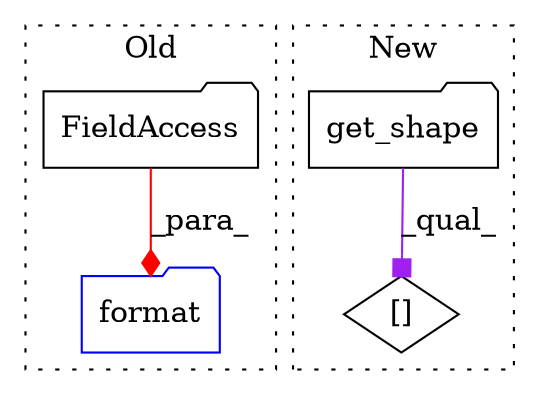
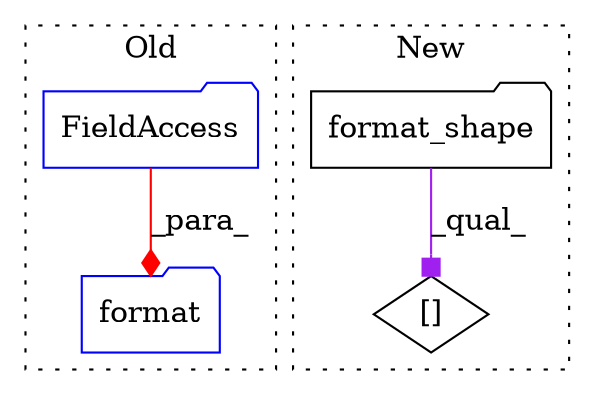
node "FieldAccess": color black -> blue
node "get_shape": label "get_shape" -> "format_shape"
